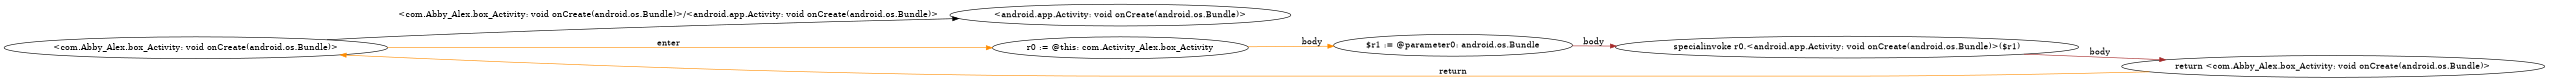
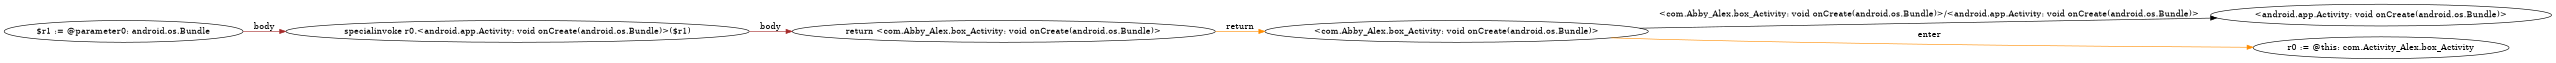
edge "r0 := @this: com.Activity_Alex.box_Activity" -> "$r1 := @parameter0: android.os.Bundle": removed, label "body"
